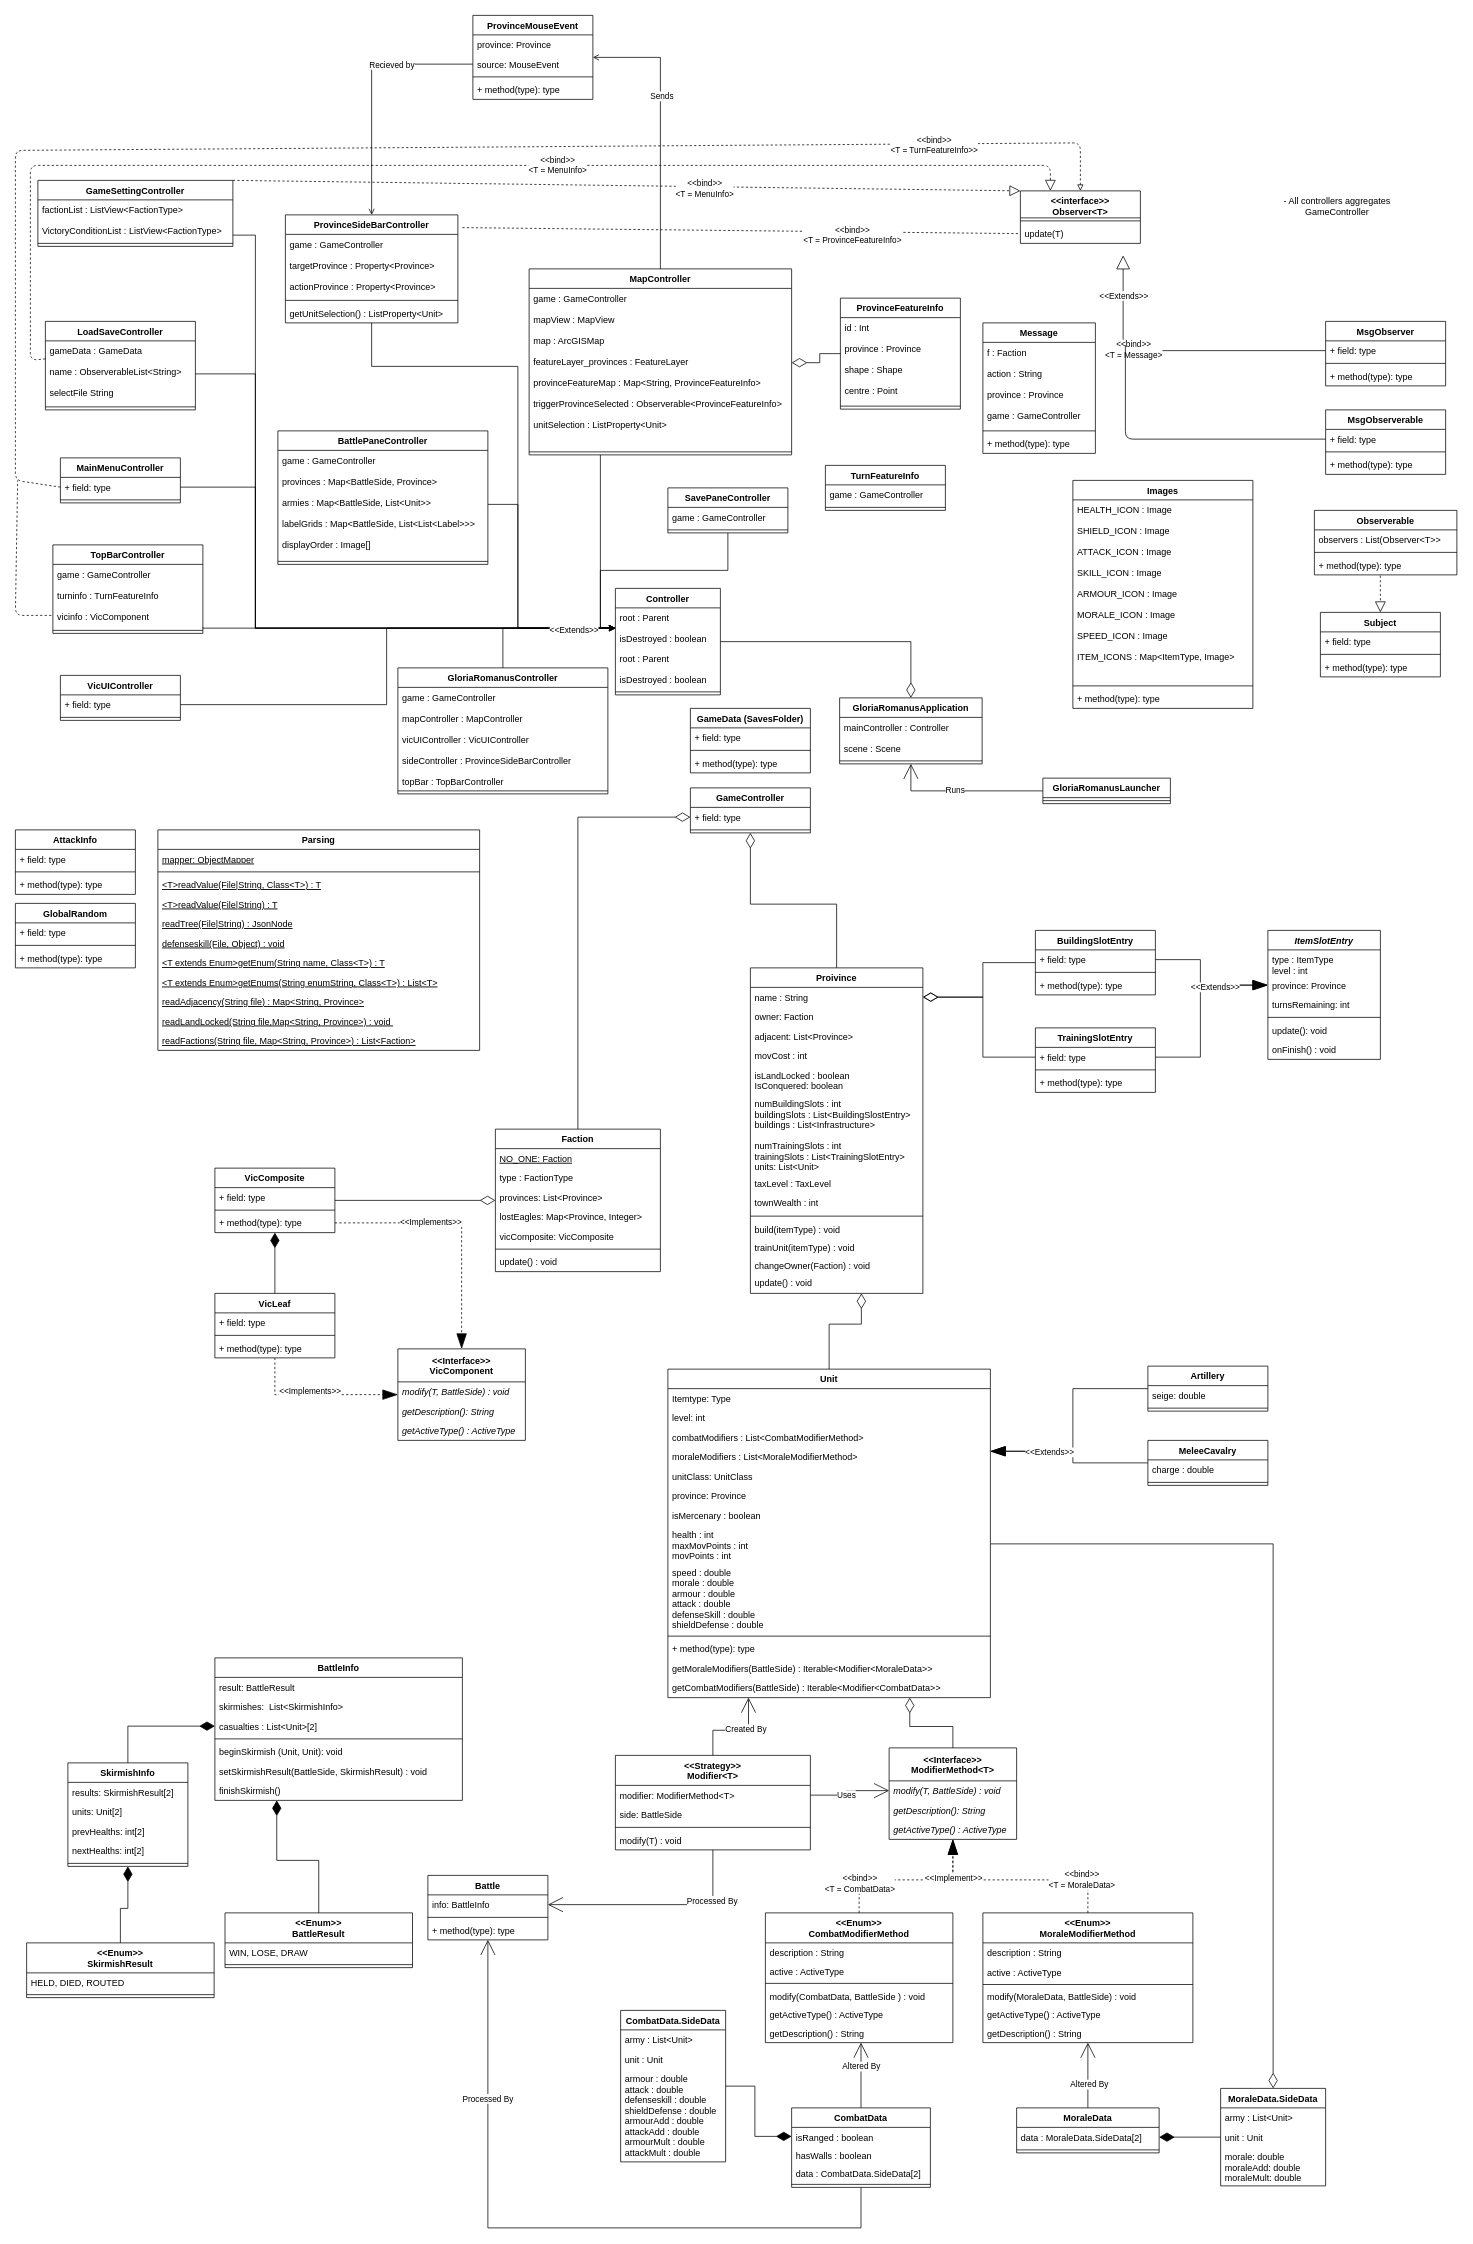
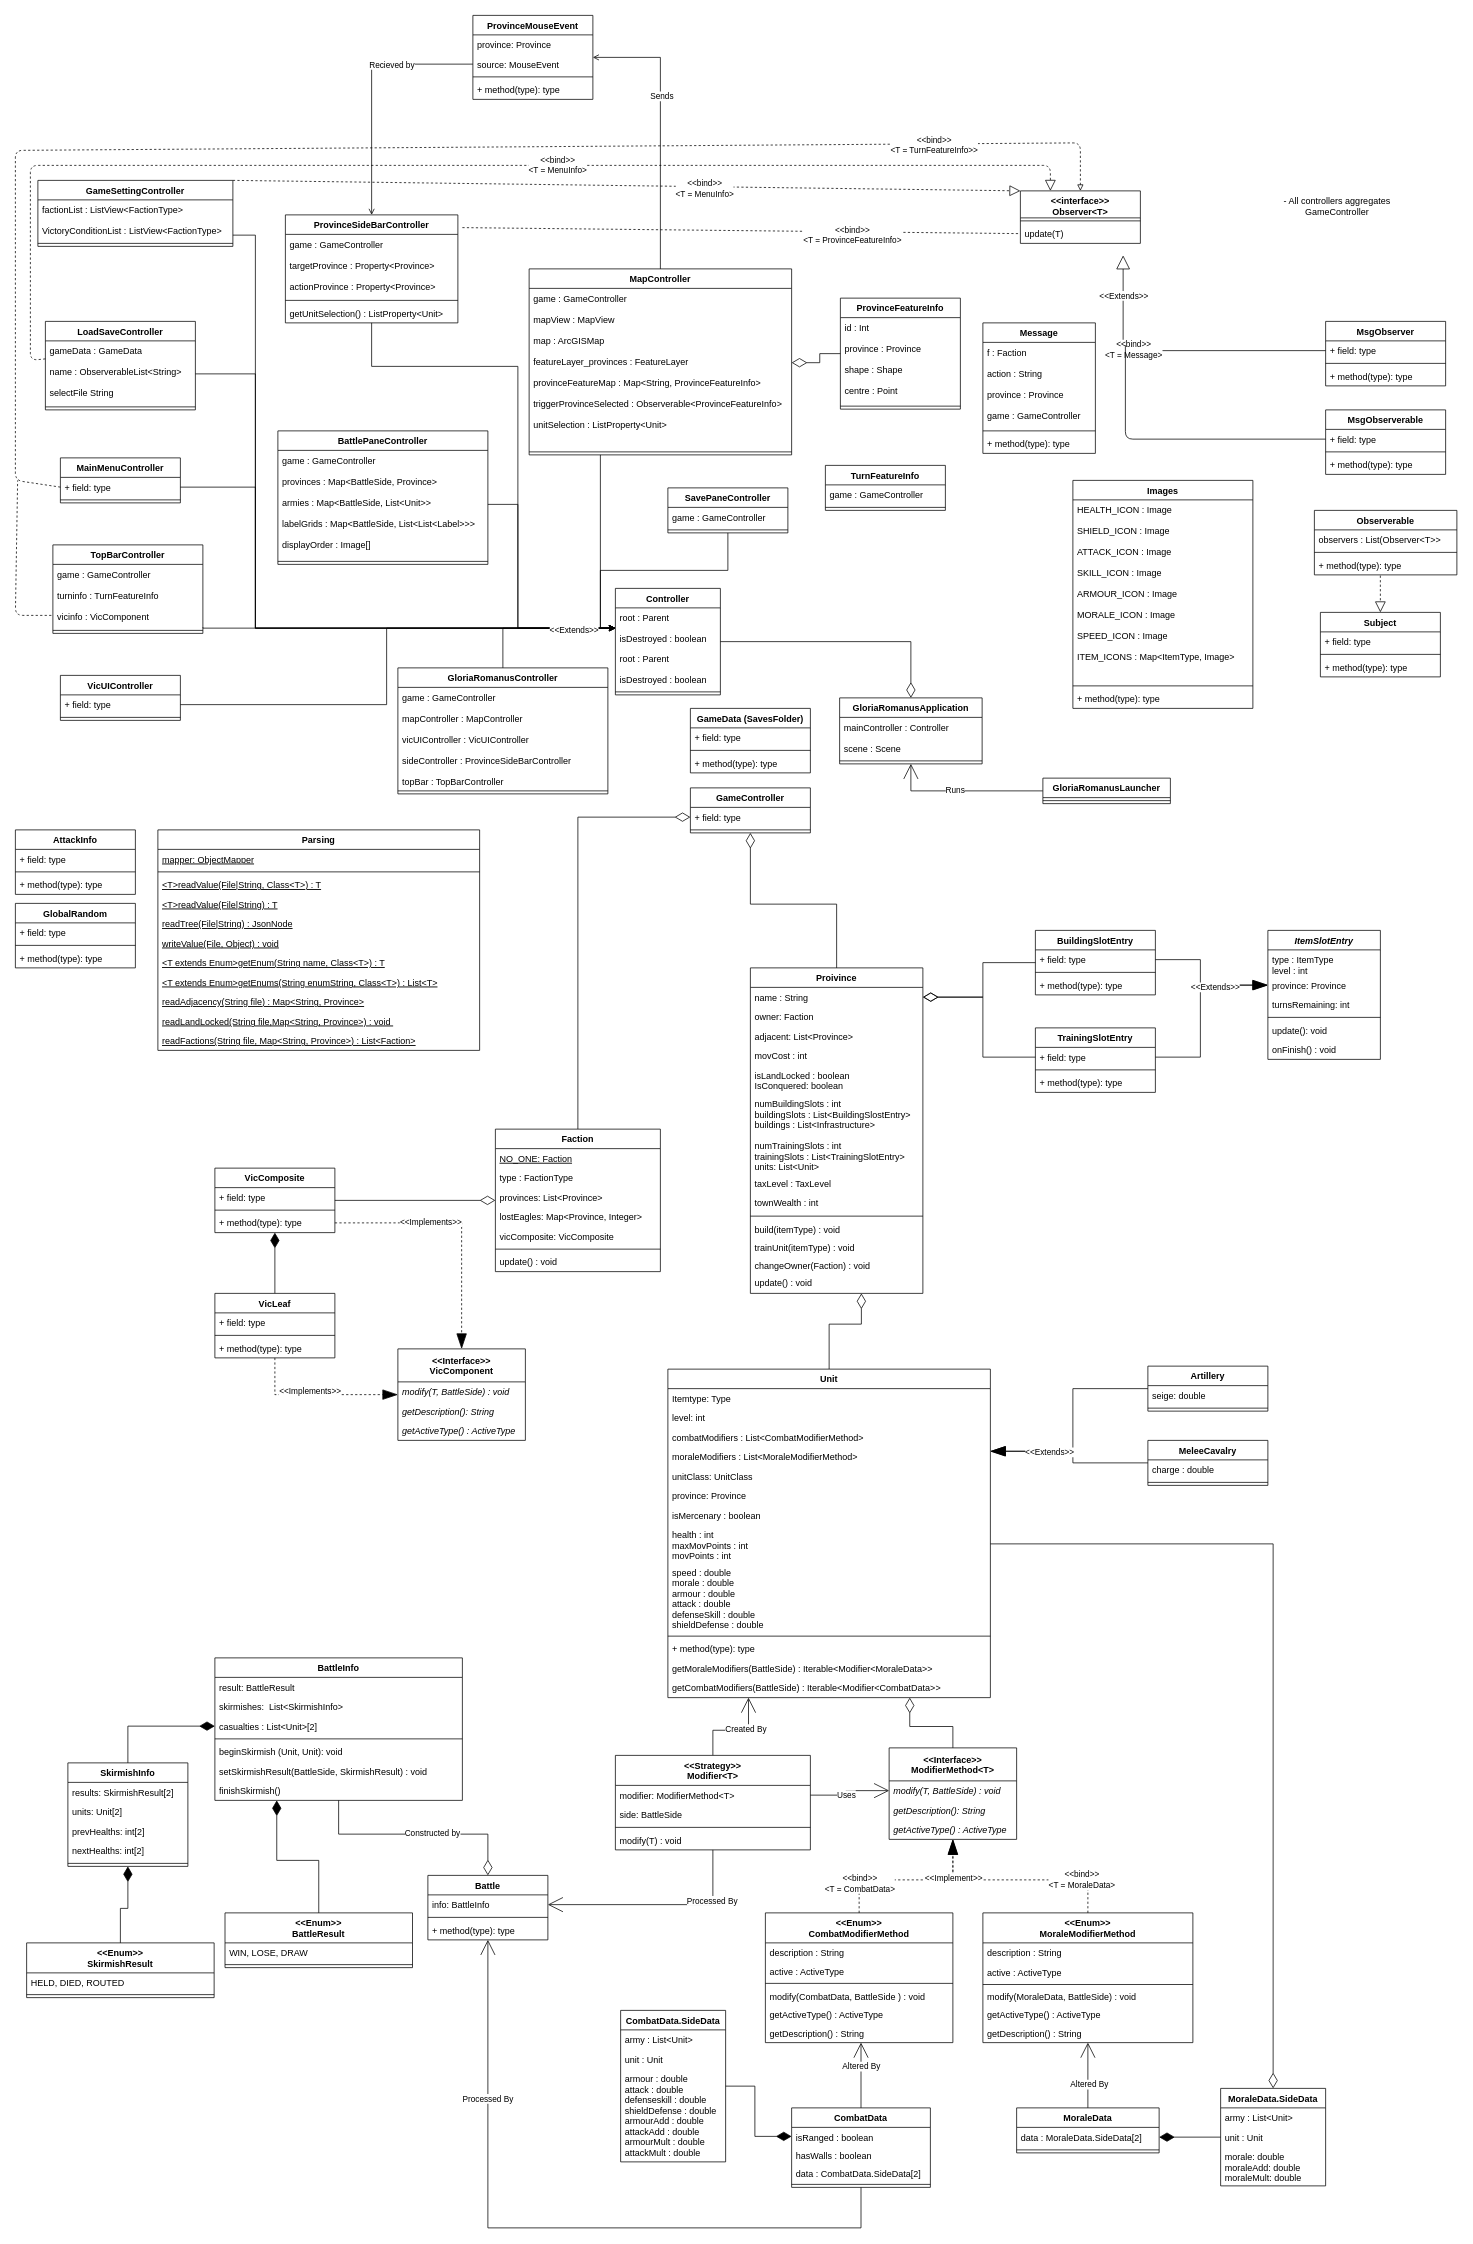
node "defenseskill(File, Object) : void": label "defenseskill(File, Object) : void" -> "writeValue(File, Object) : void"
edge "BattleInfo" -> "Battle": added, label "Constructed by"
